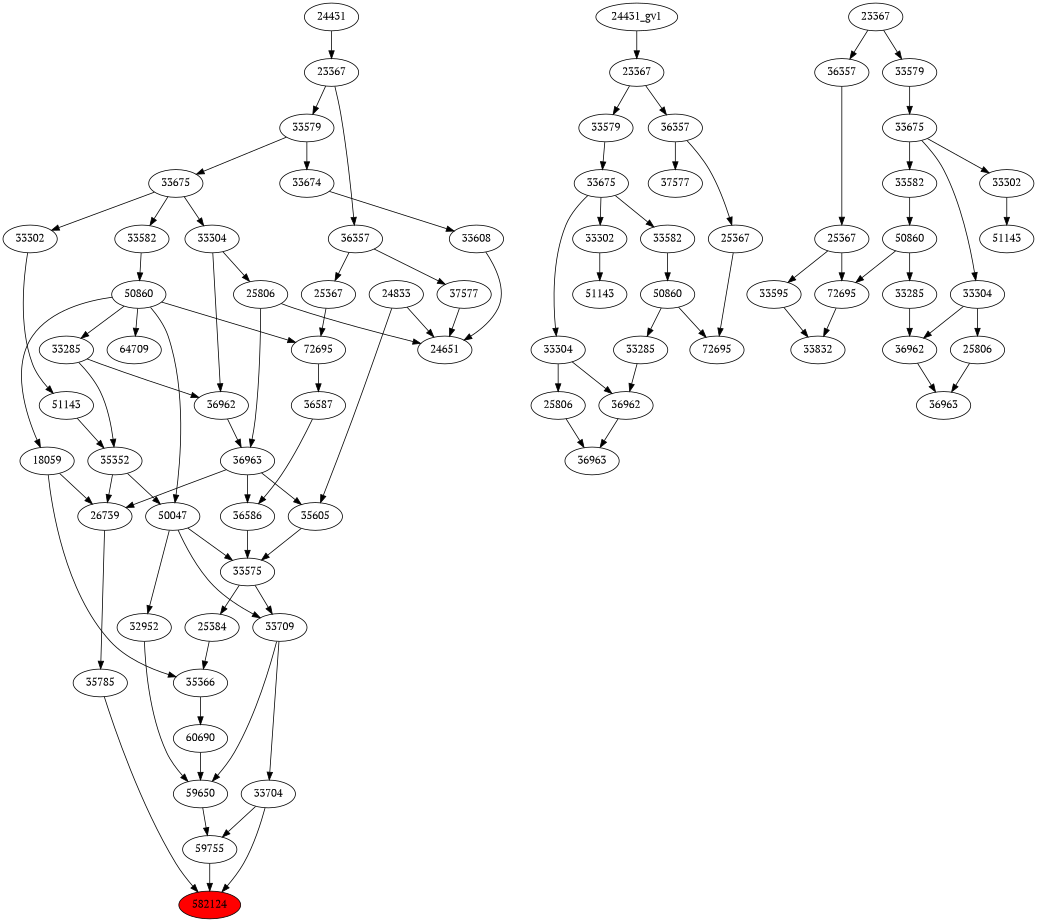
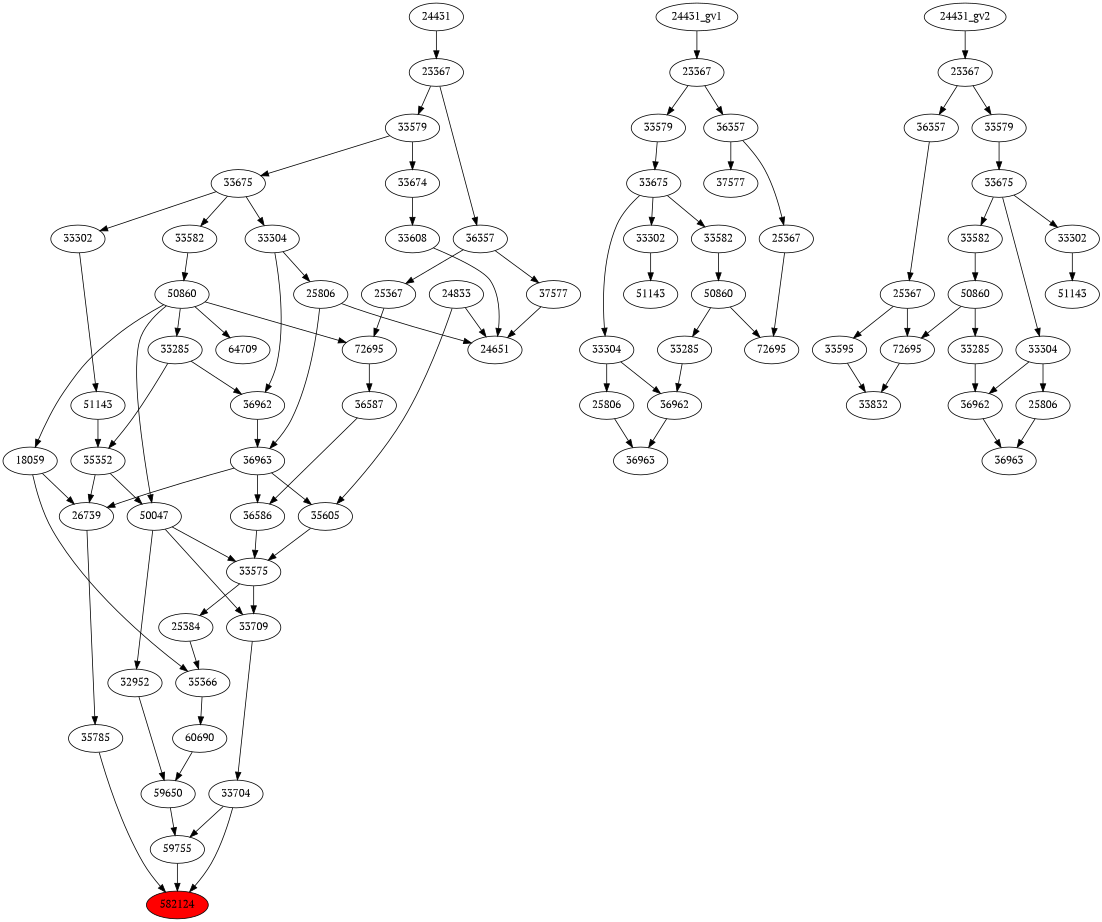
node "24431_gv2": added
edge "33709" -> "59650": removed
